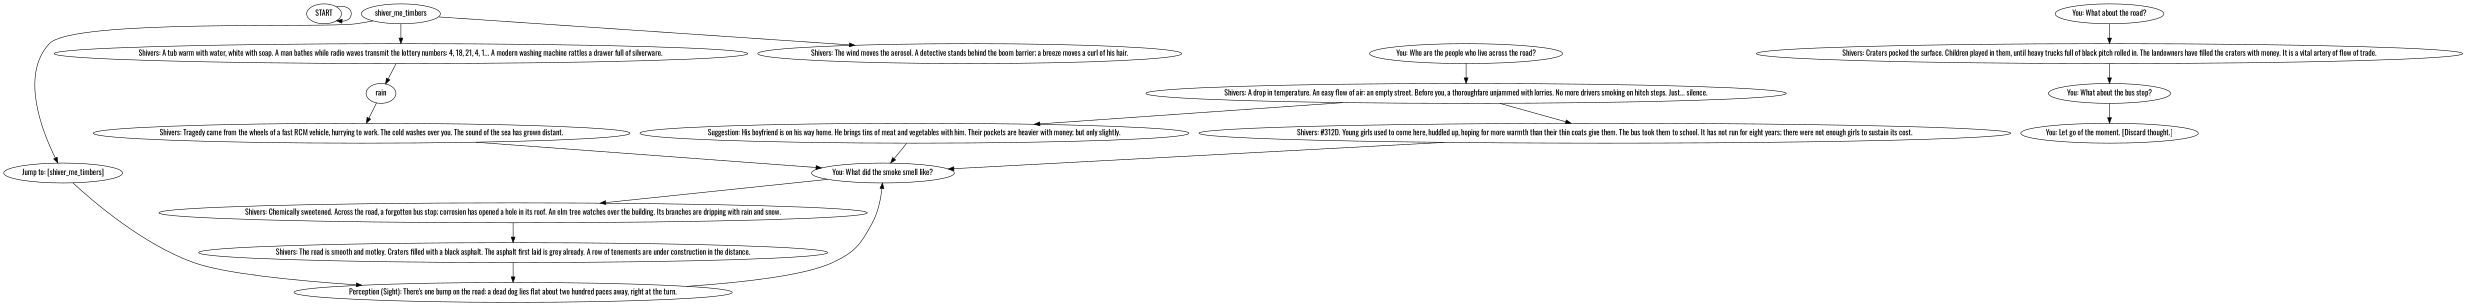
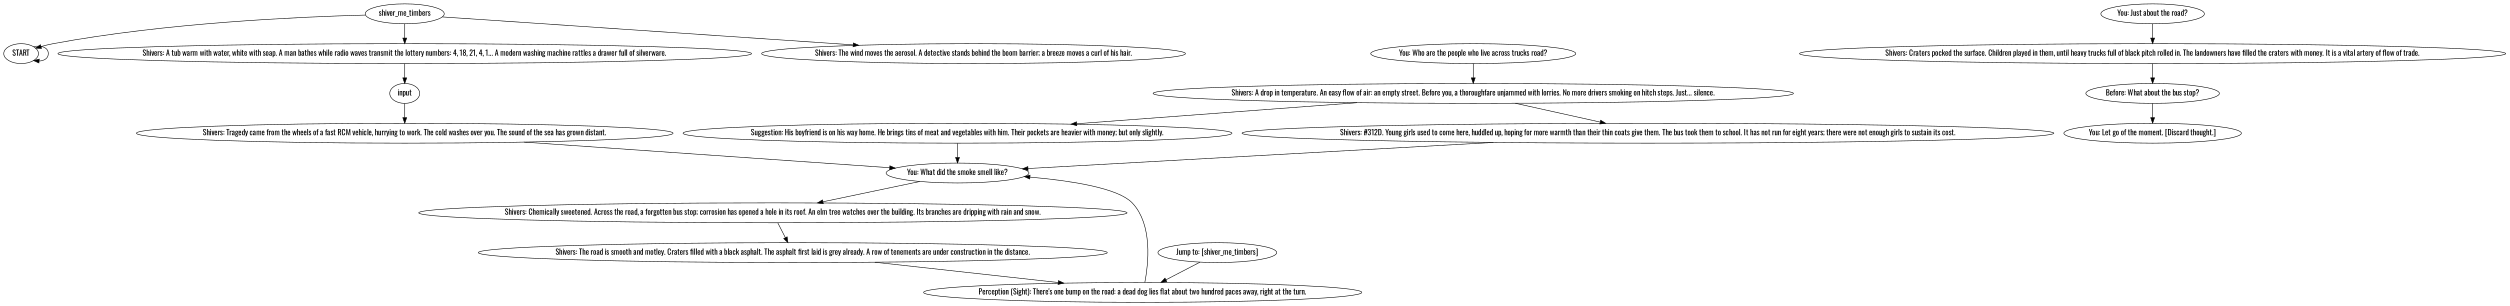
node "You: What about the road?": label "You: What about the road?" -> "You: Just about the road?"
edge "shiver_me_timbers" -> "Jump to: [shiver_me_timbers]": now "shiver_me_timbers" -> "START"
node "You: Who are the people who live across the road?": label "You: Who are the people who live across the road?" -> "You: Who are the people who live across trucks road?"
node "rain": label "rain" -> "input"
node "You: What about the bus stop?": label "You: What about the bus stop?" -> "Before: What about the bus stop?"
